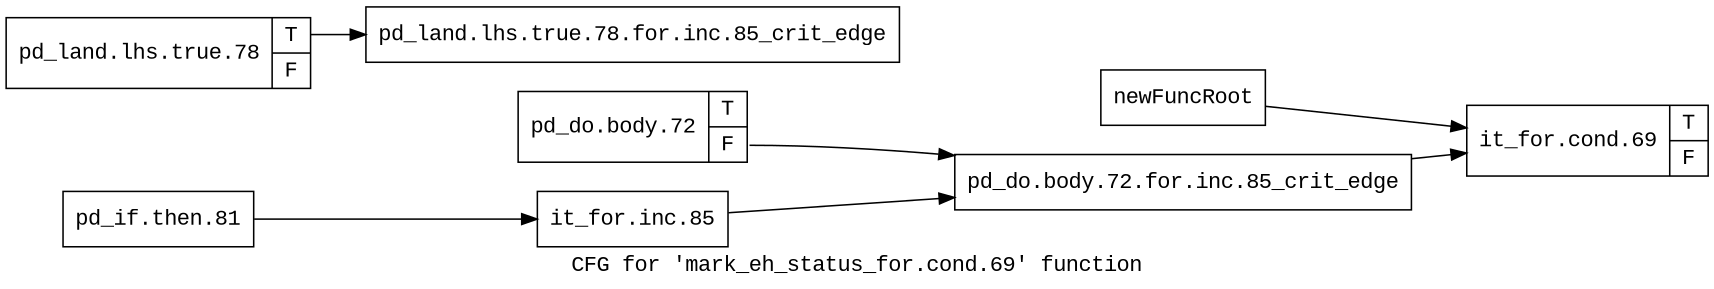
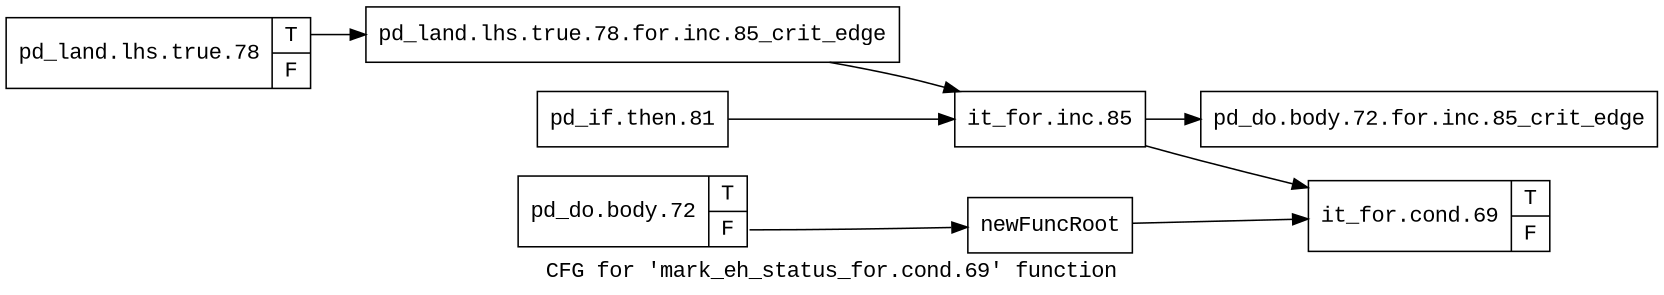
edge "pd_land.lhs.true.78.for.inc.85_crit_edge" -> "it_for.inc.85": added
edge "pd_do.body.72" -> "pd_do.body.72.for.inc.85_crit_edge": now "pd_do.body.72" -> "newFuncRoot"
edge "pd_do.body.72.for.inc.85_crit_edge" -> "it_for.cond.69": now "it_for.inc.85" -> "it_for.cond.69"
